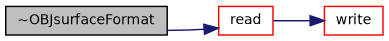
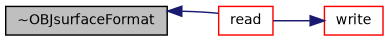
edge "~OBJsurfaceFormat" -> "read": reversed
